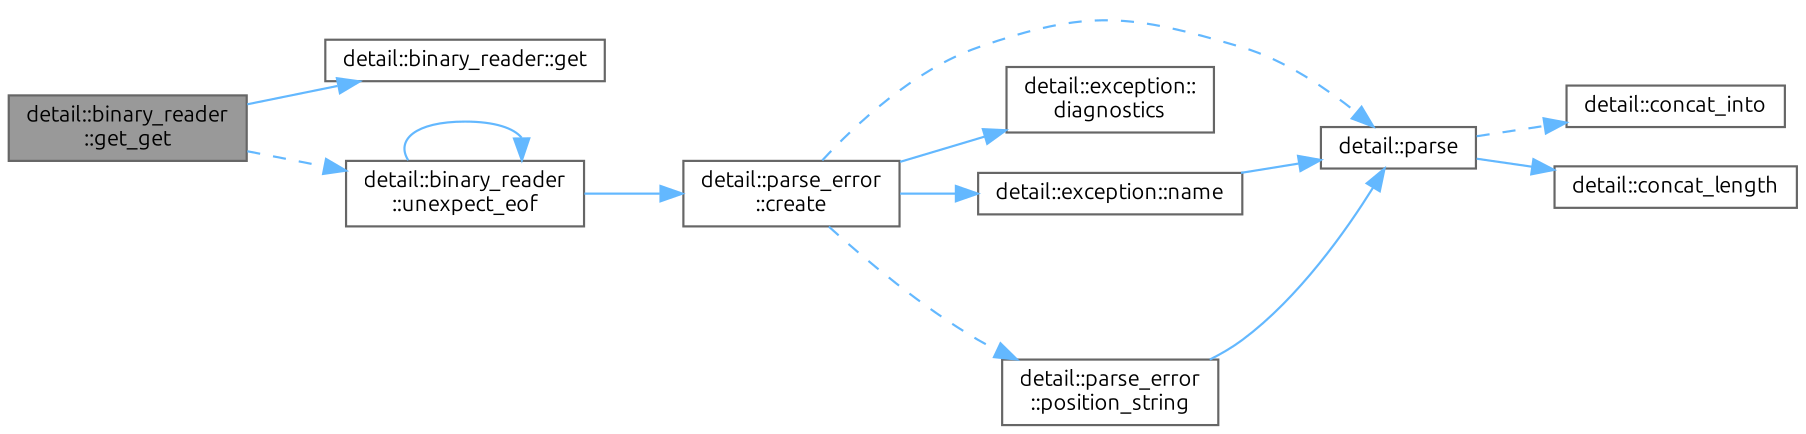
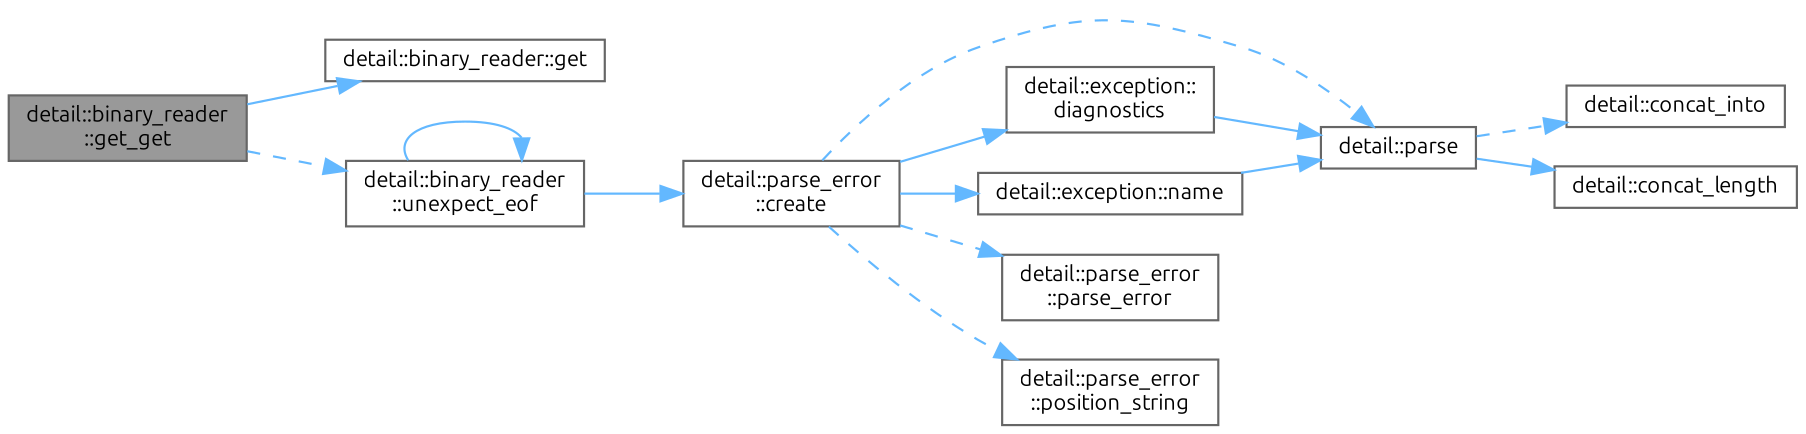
edge "detail::parse_error ::position_string" -> "detail::parse": now "detail::exception:: diagnostics" -> "detail::parse"
node "detail::parse_error ::parse_error": added
